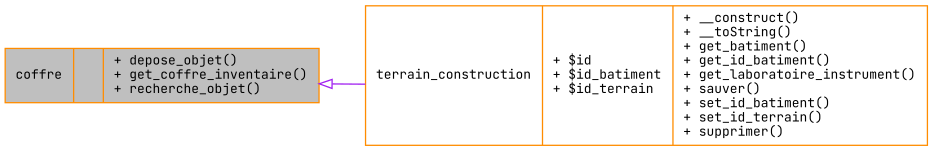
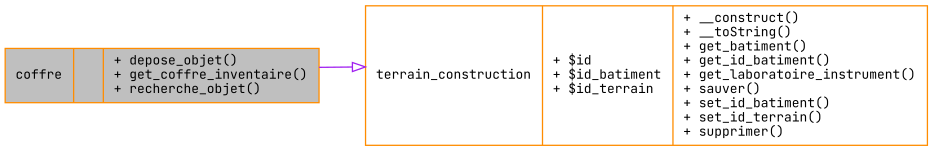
edge "terrain_construction" -> "coffre": reversed
